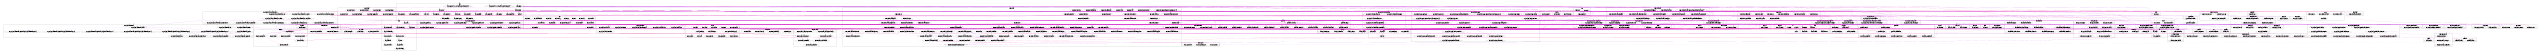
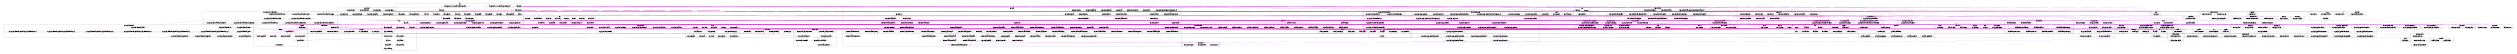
node "Log::Log4perl::Appender::File::CORE:select": removed
node "Exporter::CORE:subst": label "Exporter::CORE:subst" -> "Tie::CORE:subst"
